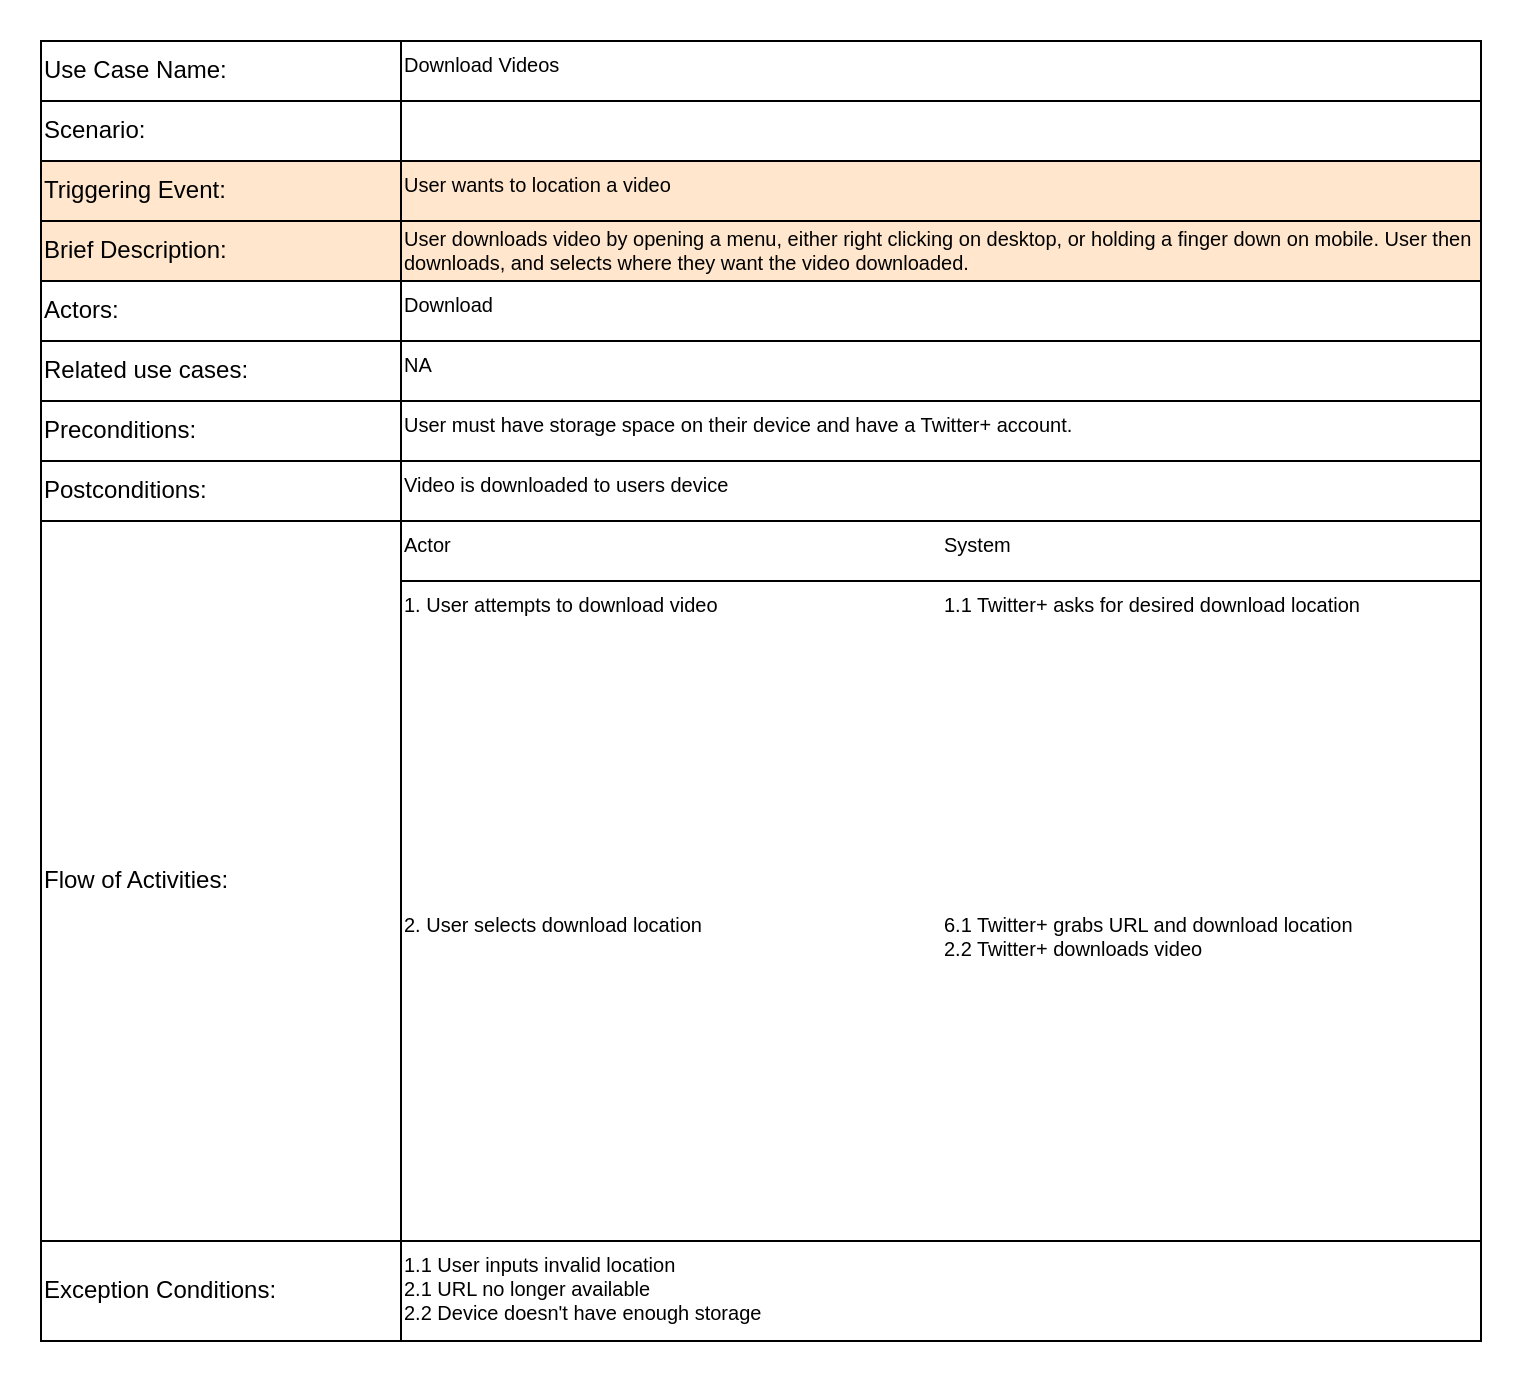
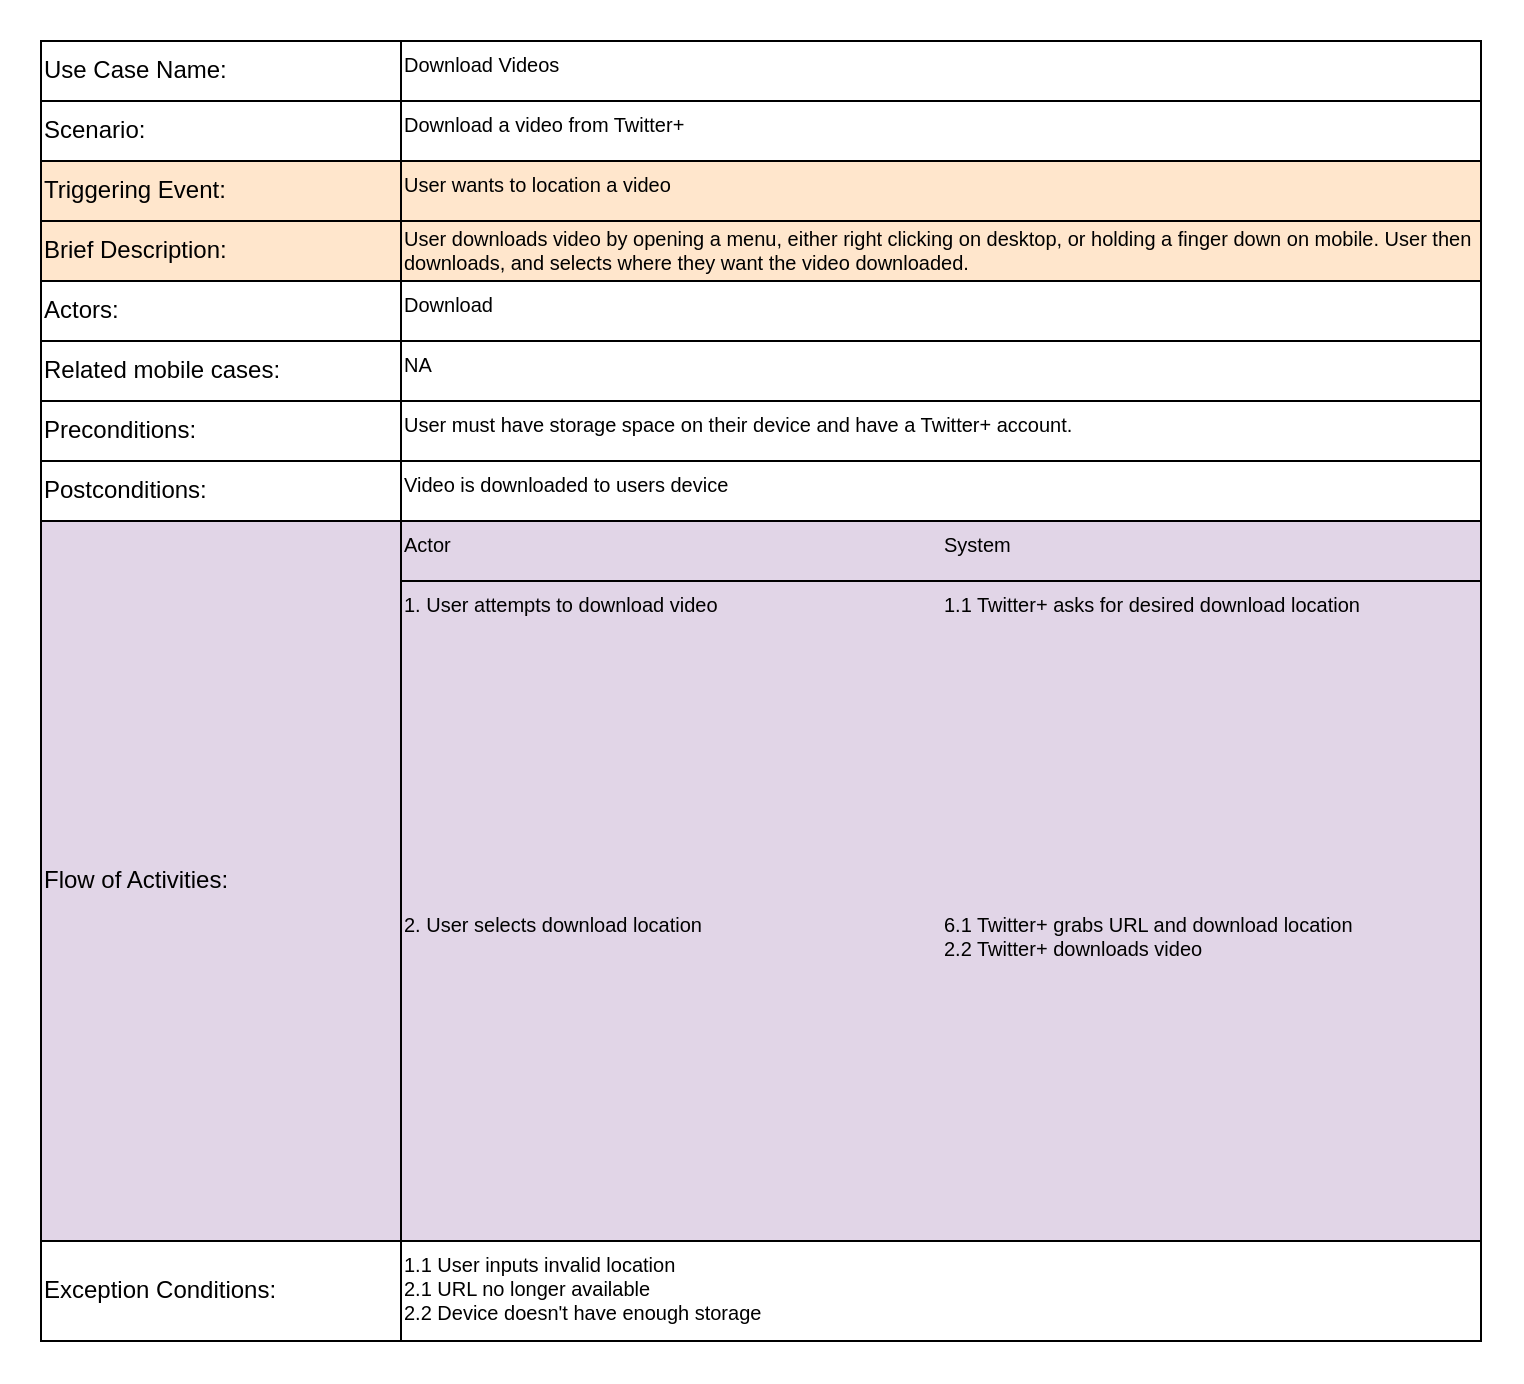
node "Download a video from Twitter+": added
node "Related use cases:": label "Related use cases:" -> "Related mobile cases:"
node "Flow of Activities:": fillcolor #ffffff -> #e1d5e7
